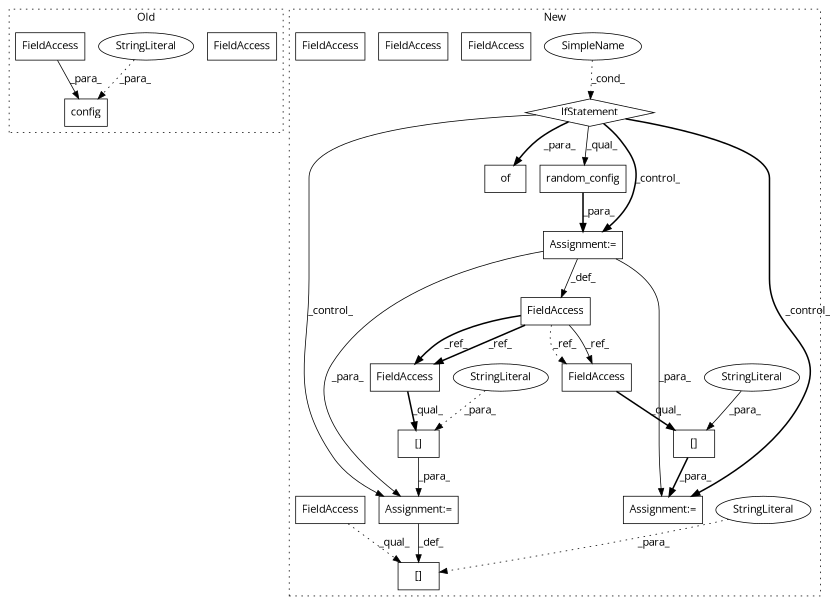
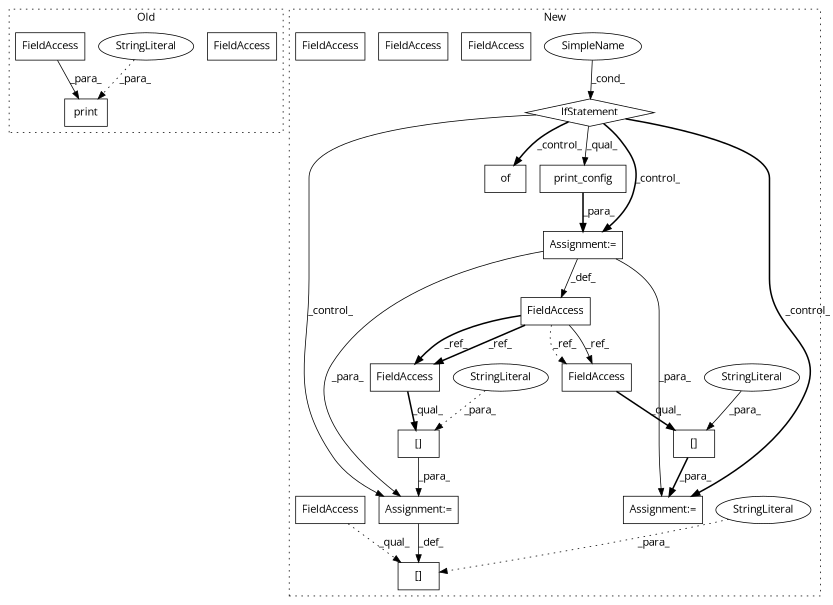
edge "SimpleName" -> "IfStatement": style dotted -> solid
node "config": label "config" -> "print"
edge "IfStatement" -> "of": label "_para_" -> "_control_"
node "random_config": label "random_config" -> "print_config"
